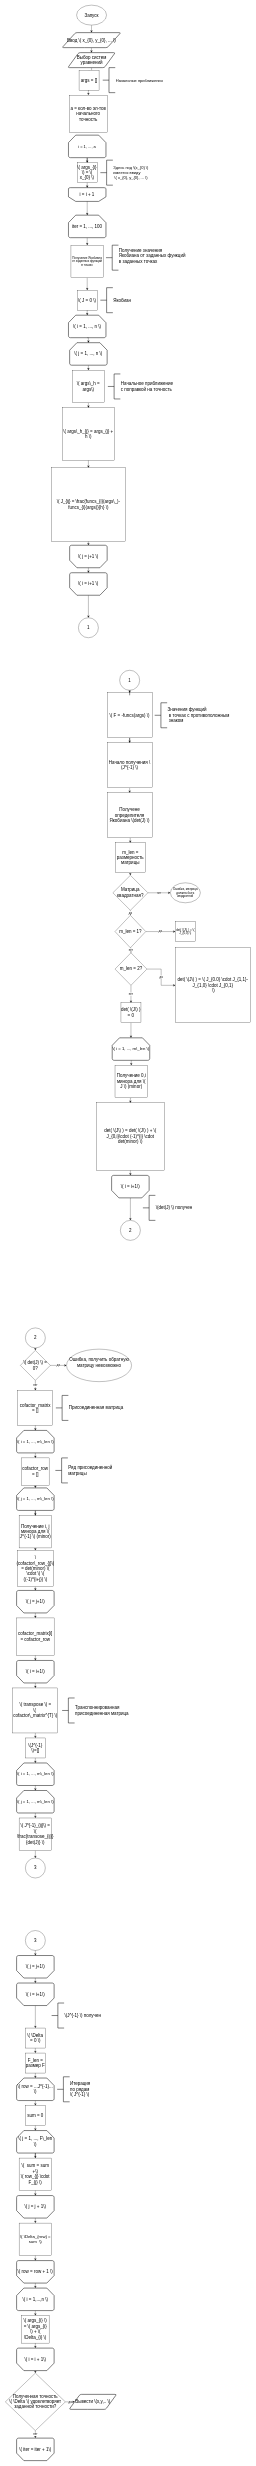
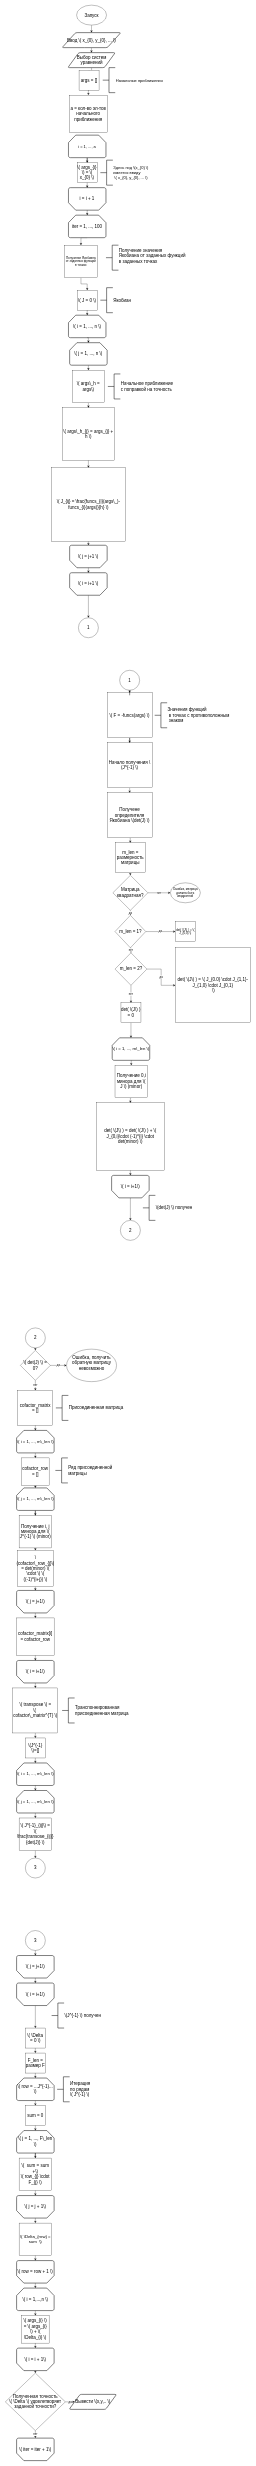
node "a = кол-во эл-тов начального точность": label "a = кол-во эл-тов начального точность" -> "a = кол-во эл-тов начального приближения"
node "i = i + 1": size 38x14 -> 38x23
node "Получение Якобиана от заданных функций в точках": moved (87, 261) -> (81, 261)
node "Ошибка, получить обратную матрицу невозможно": size 65x33 -> 50x33
